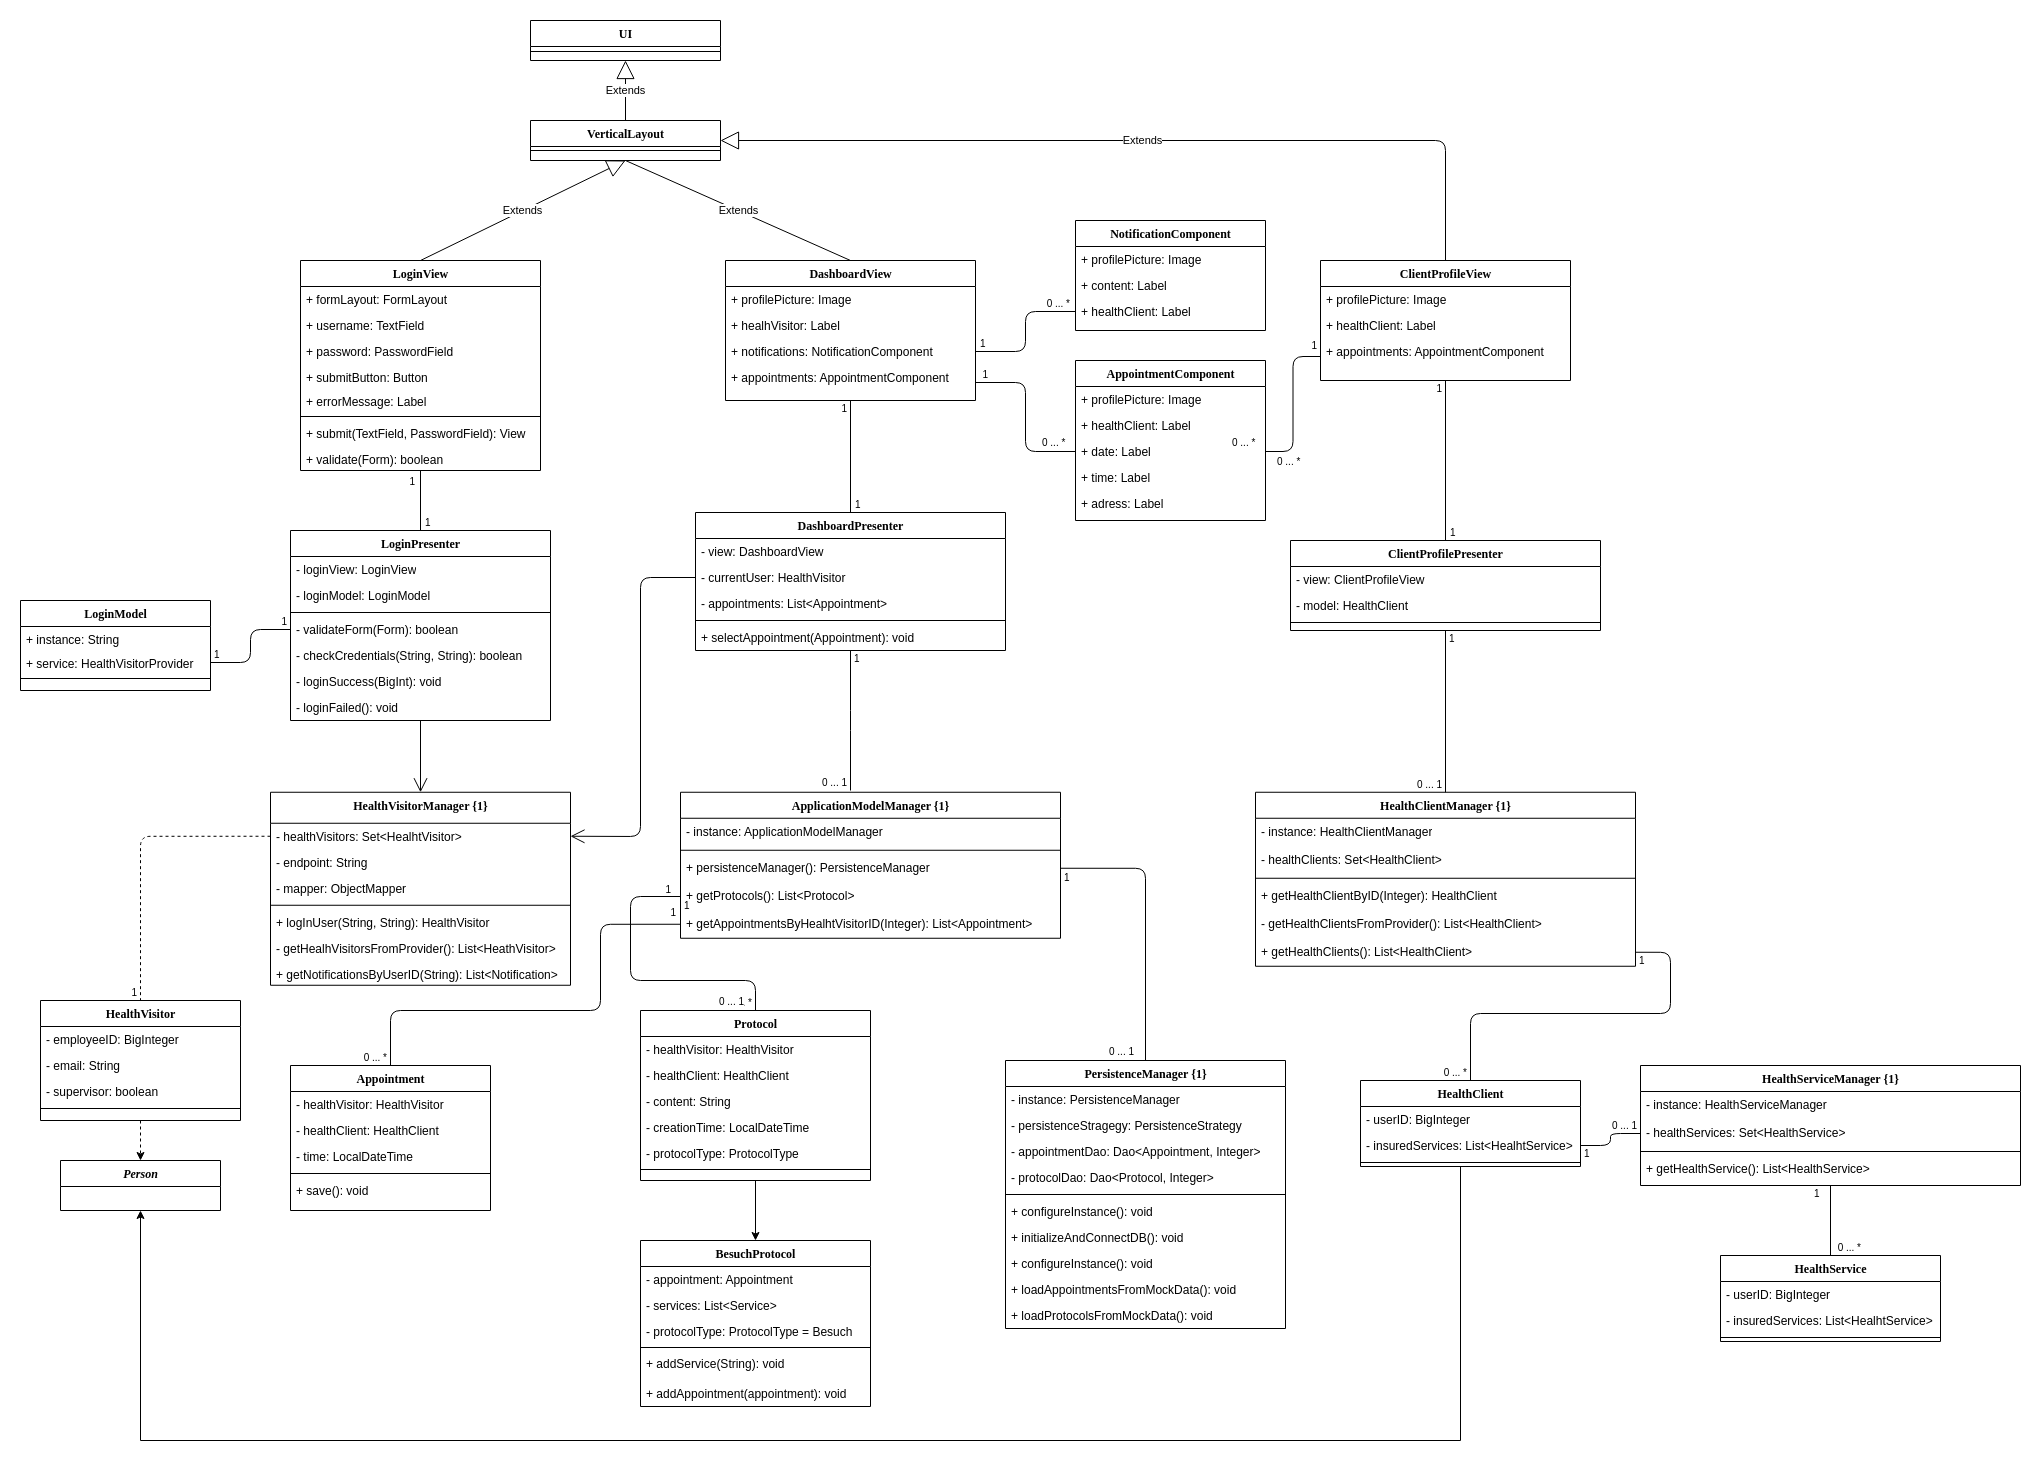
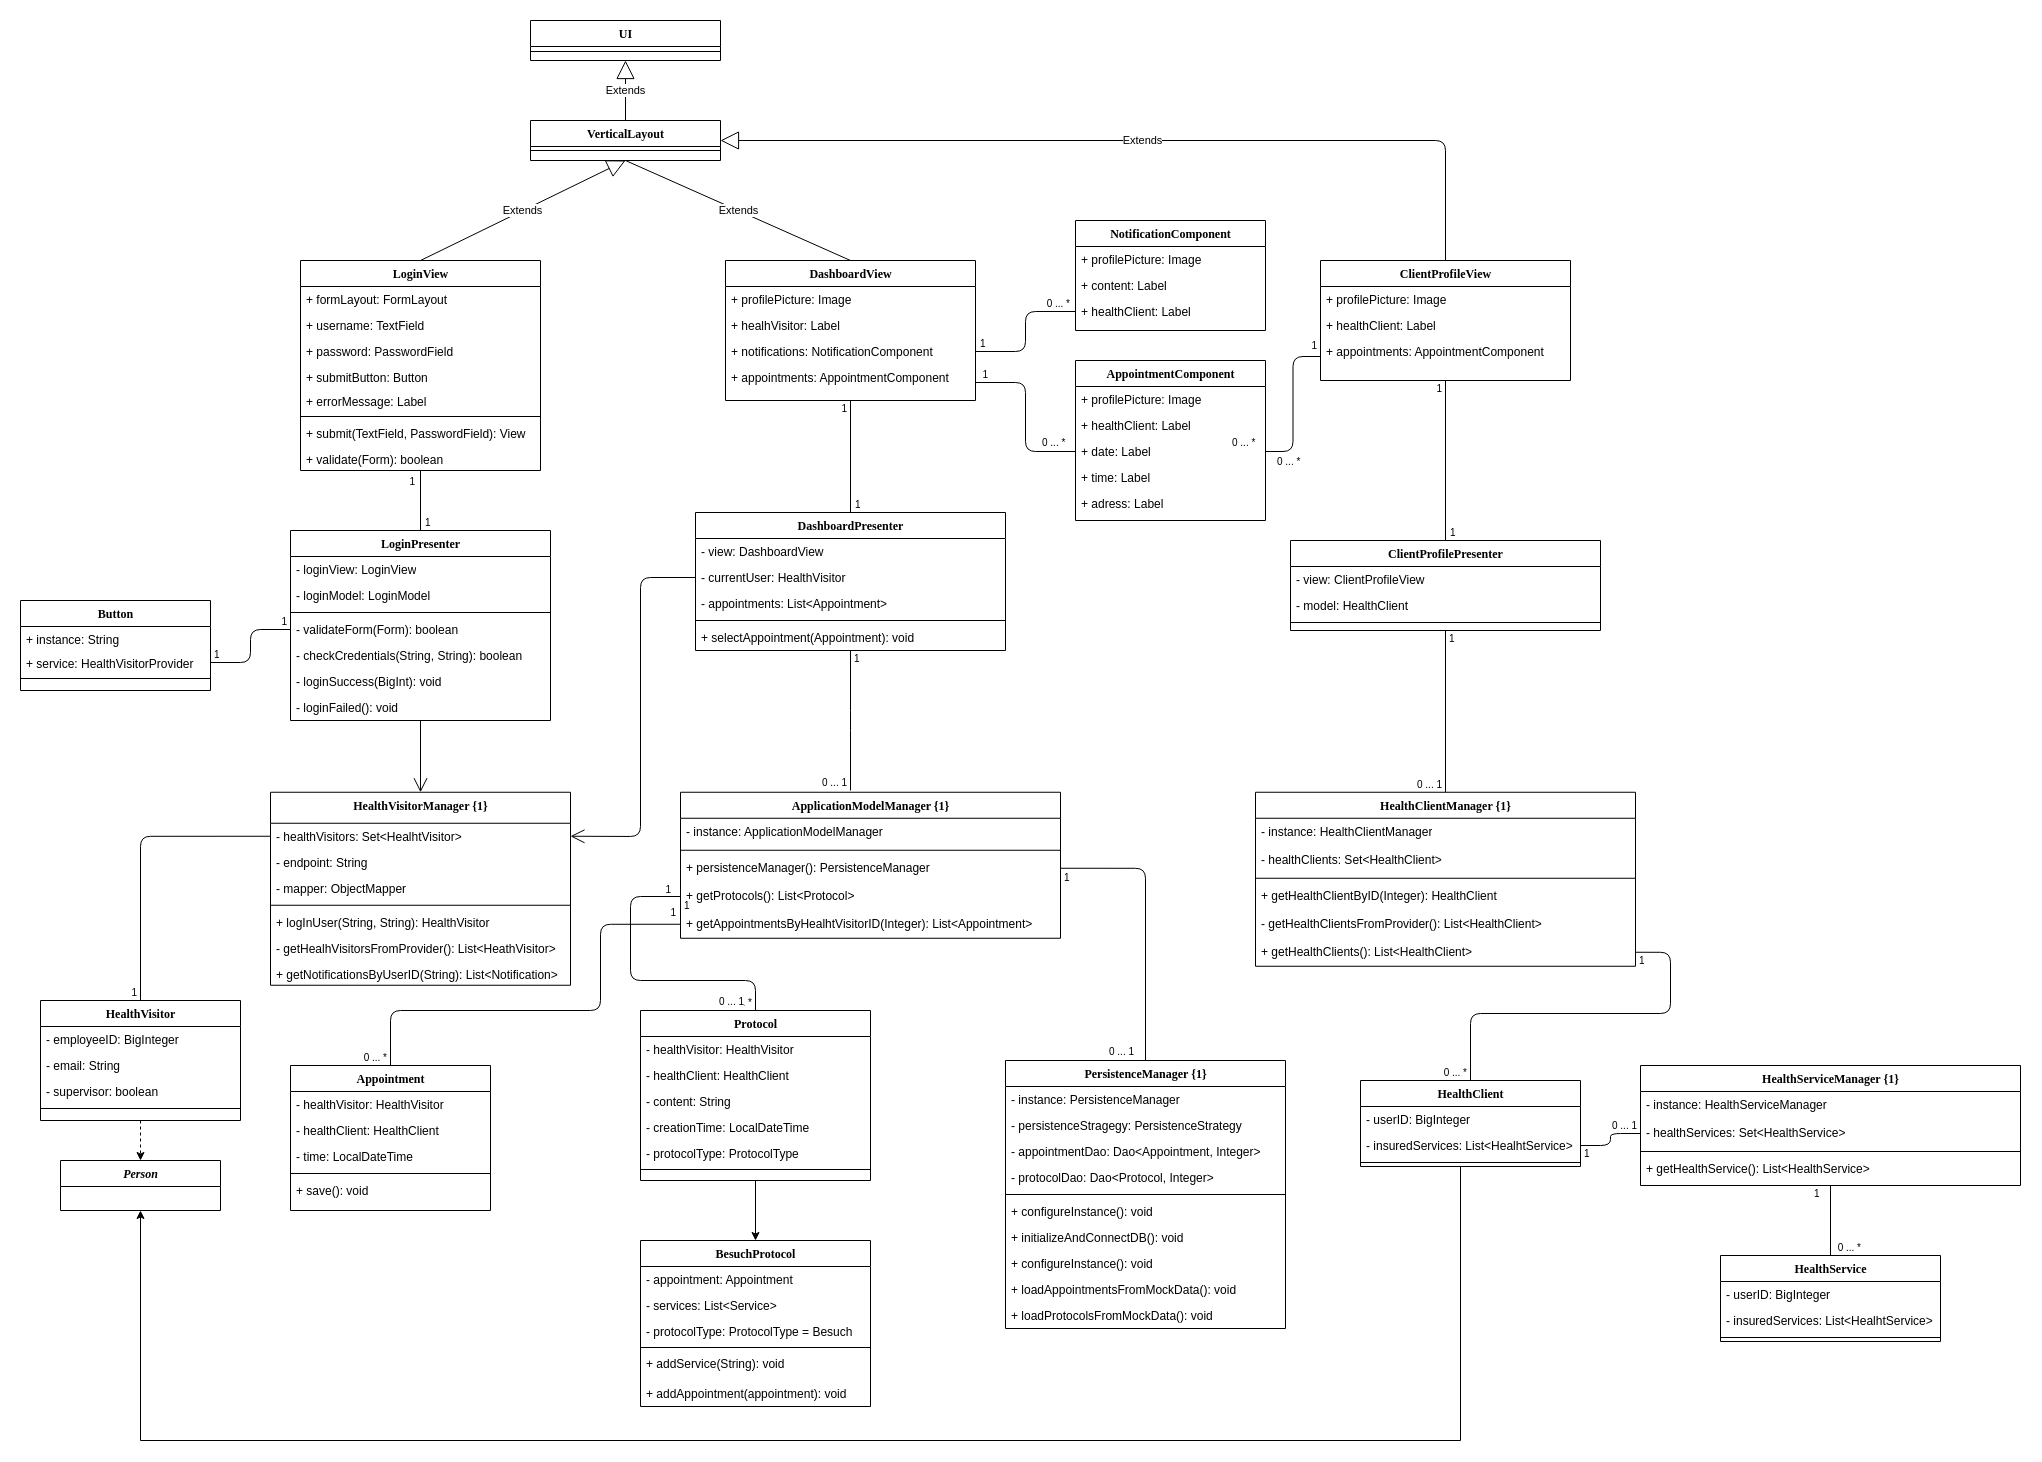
node "LoginModel": label "LoginModel" -> "Button"
edge "- healthVisitors: Set<HealhtVisitor>" -- "HealthVisitor": style dashed -> solid
